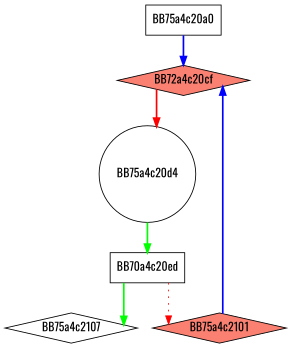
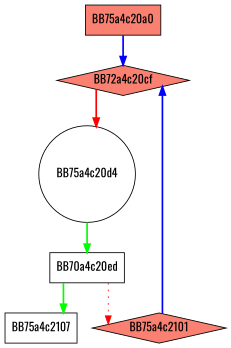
node "BB75a4c20a0": fillcolor white -> salmon
node "BB75a4c2107": shape diamond -> box
